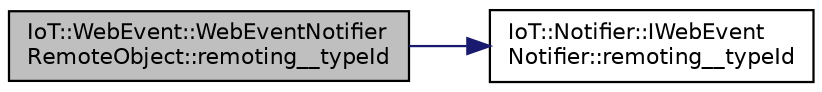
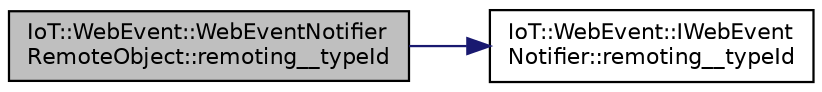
node "IoT::Notifier::IWebEvent Notifier::remoting__typeId": label "IoT::Notifier::IWebEvent Notifier::remoting__typeId" -> "IoT::WebEvent::IWebEvent Notifier::remoting__typeId"
